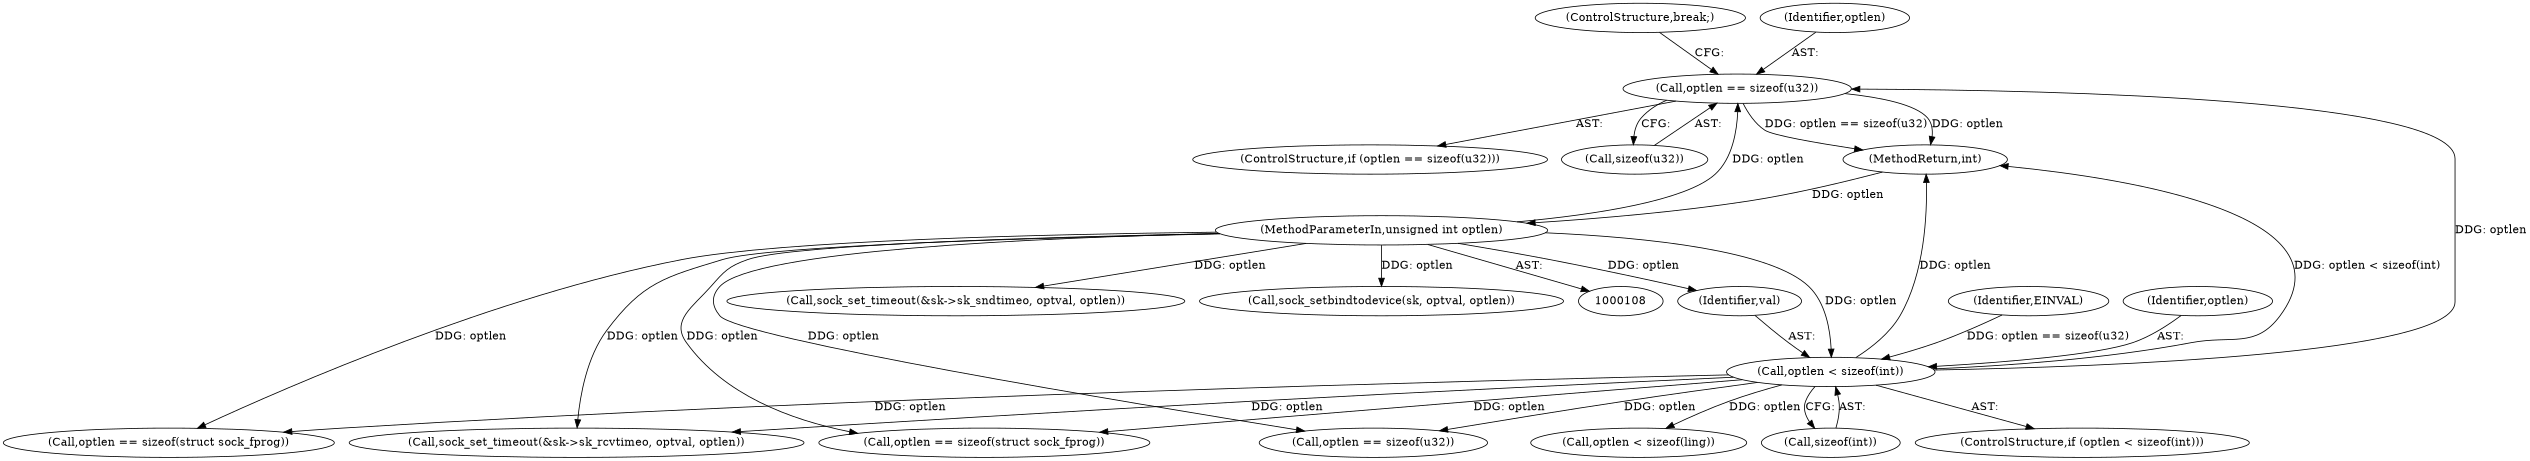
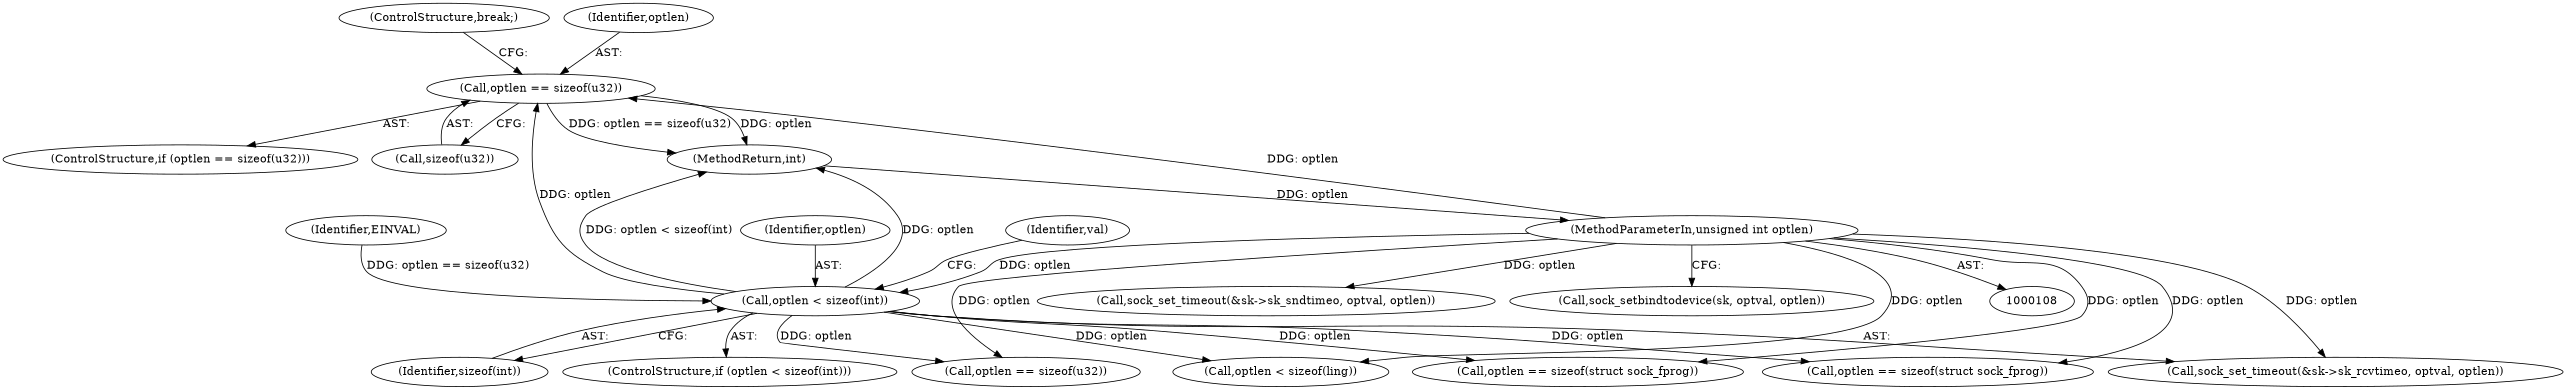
edge "(MethodParameterIn,unsigned int optlen)" -> "(Identifier,val)": now "(MethodParameterIn,unsigned int optlen)" -> "(Call,optlen < sizeof(ling))"
edge "(MethodParameterIn,unsigned int optlen)" -> "(Call,sock_setbindtodevice(sk, optval, optlen))": label "DDG: optlen" -> "CFG: "
edge "(Identifier,val)" -> "(Call,optlen < sizeof(int))": label "AST: " -> "CFG: "
edge "(Call,optlen < sizeof(int))" -> "(Call,sock_set_timeout(&sk->sk_rcvtimeo, optval, optlen))": label "DDG: optlen" -> "AST: "
node "(Call,sizeof(int))": label "(Call,sizeof(int))" -> "(Identifier,sizeof(int))"
